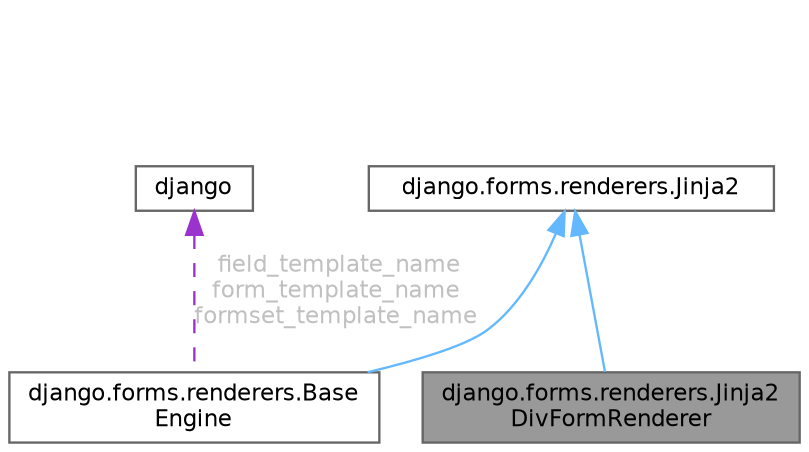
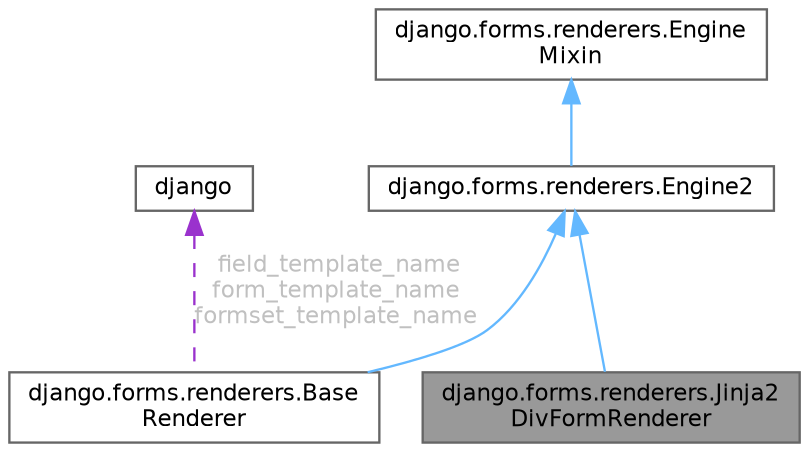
node "django.forms.renderers.Engine Mixin": added
node "django.forms.renderers.Jinja2": label "django.forms.renderers.Jinja2" -> "django.forms.renderers.Engine2"
node "django.forms.renderers.Base Engine": label "django.forms.renderers.Base Engine" -> "django.forms.renderers.Base Renderer"
